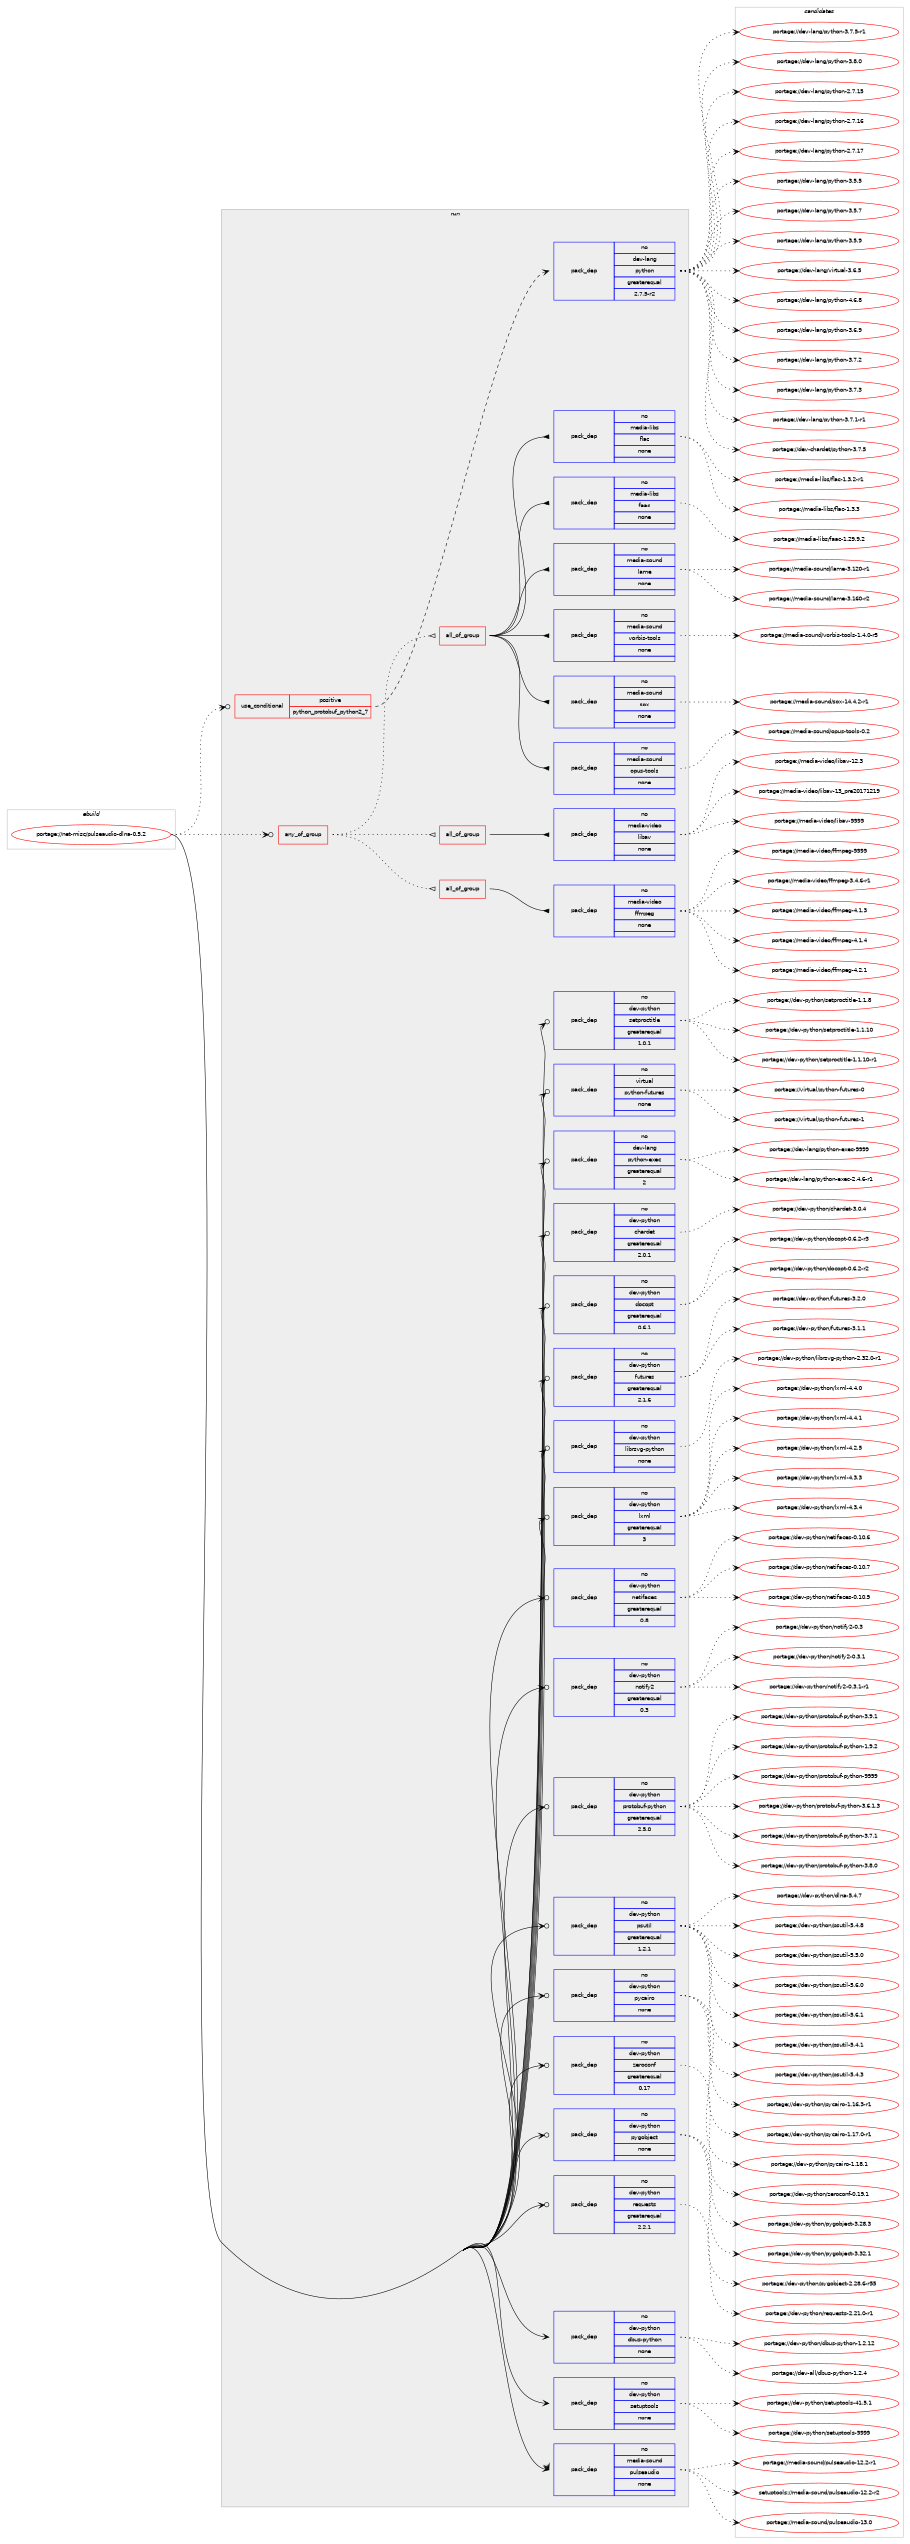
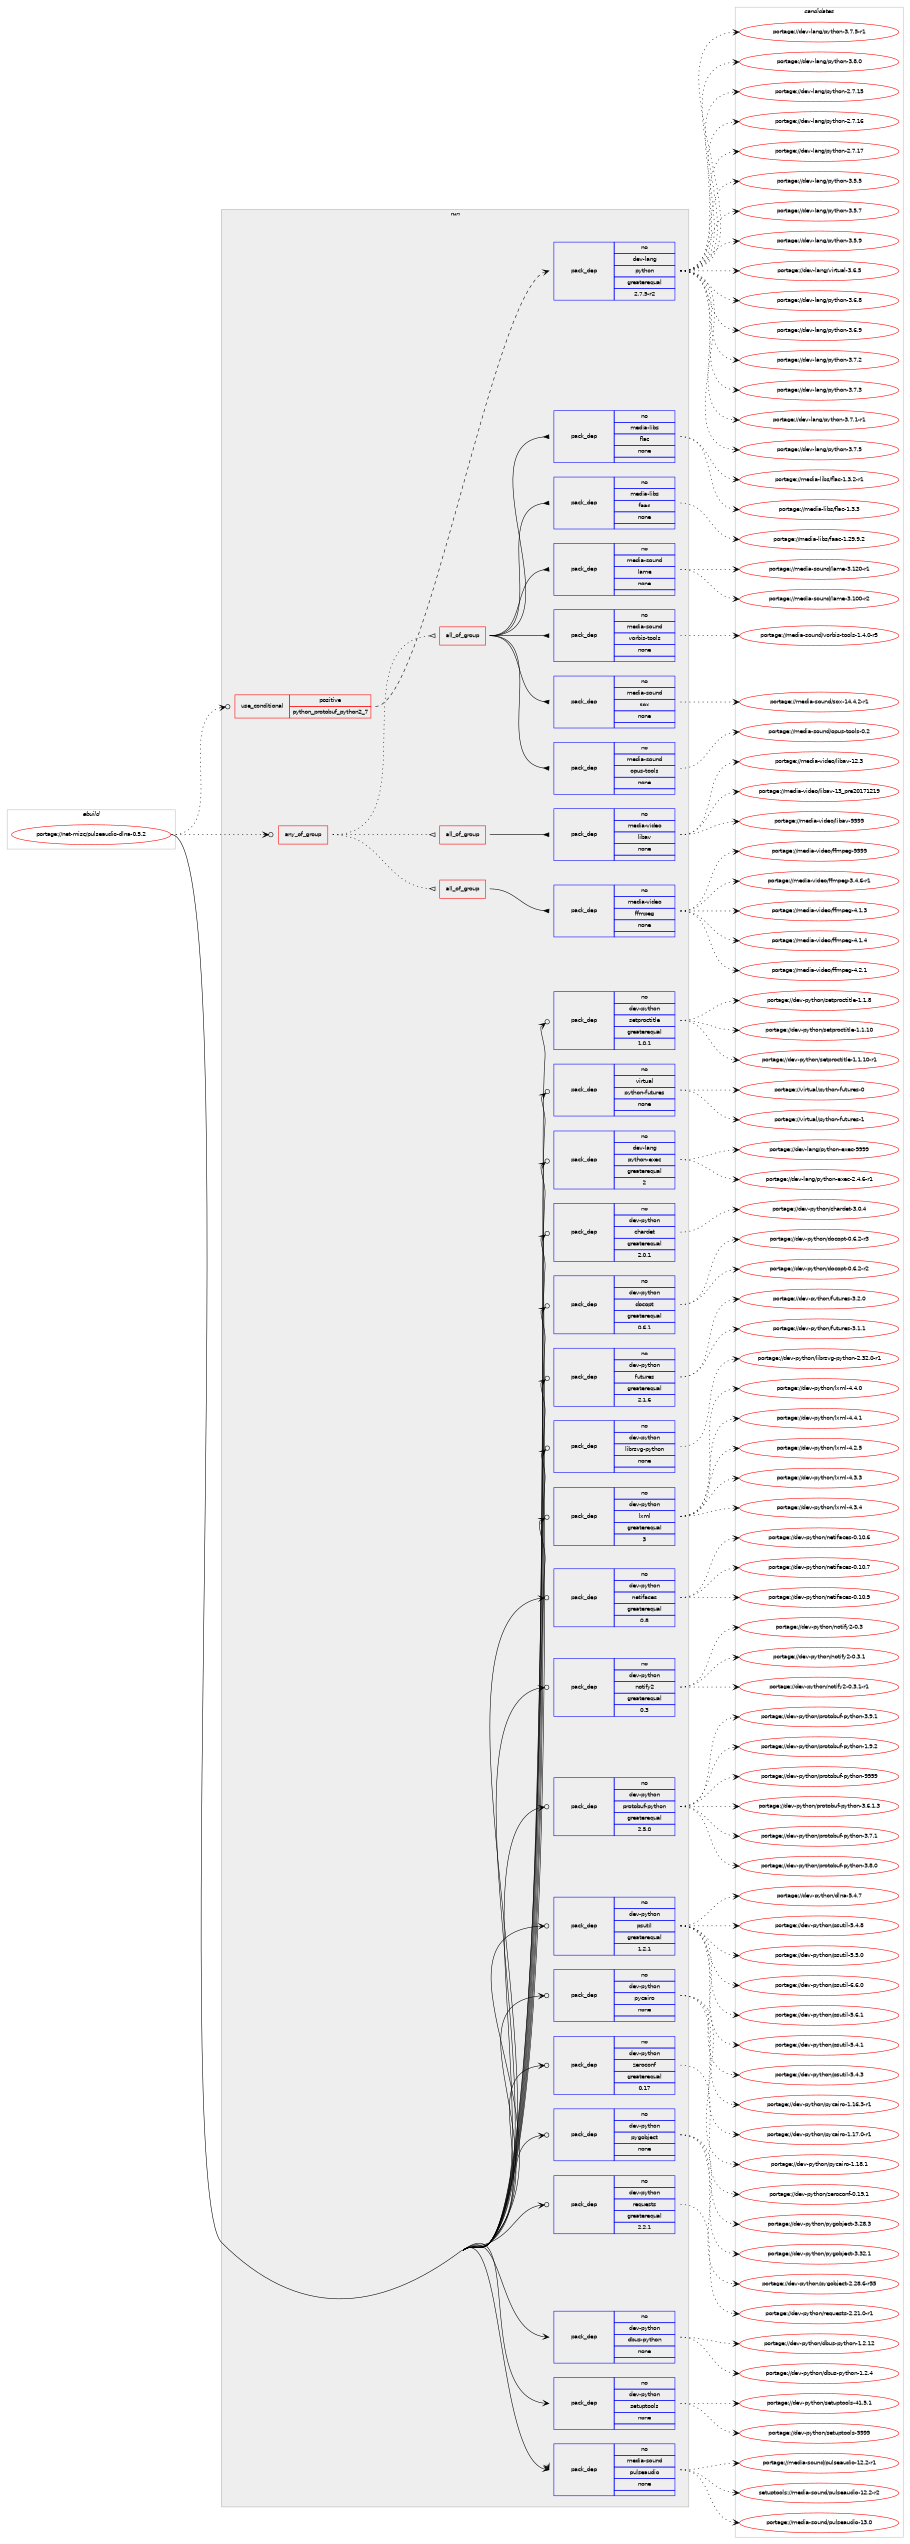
node "portage://dev-lang/python-4.6.8": label "portage://dev-lang/python-4.6.8" -> "portage://dev-lang/python-3.6.8"
node "portage://dev-chardet/python-3.7.5": label "portage://dev-chardet/python-3.7.5" -> "portage://dev-lang/python-3.7.5"
node "portage://media-sound/lame-3.160-r2": label "portage://media-sound/lame-3.160-r2" -> "portage://media-sound/lame-3.100-r2"
node "portage://dev-python/psutil-5.6.0": label "portage://dev-python/psutil-5.6.0" -> "portage://dev-python/psutil-6.6.0"
node "portage://dev-all/dbus-python-1.2.4": label "portage://dev-all/dbus-python-1.2.4" -> "portage://dev-python/dbus-python-1.2.4"
